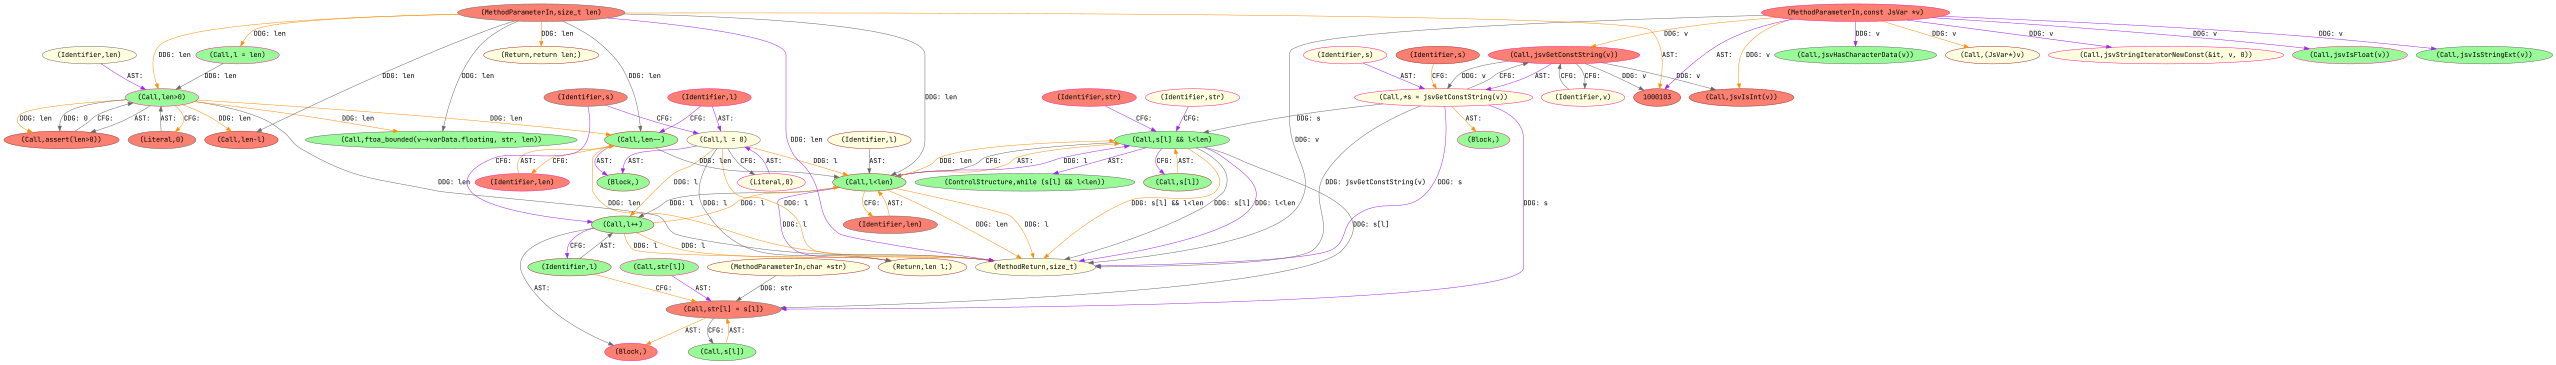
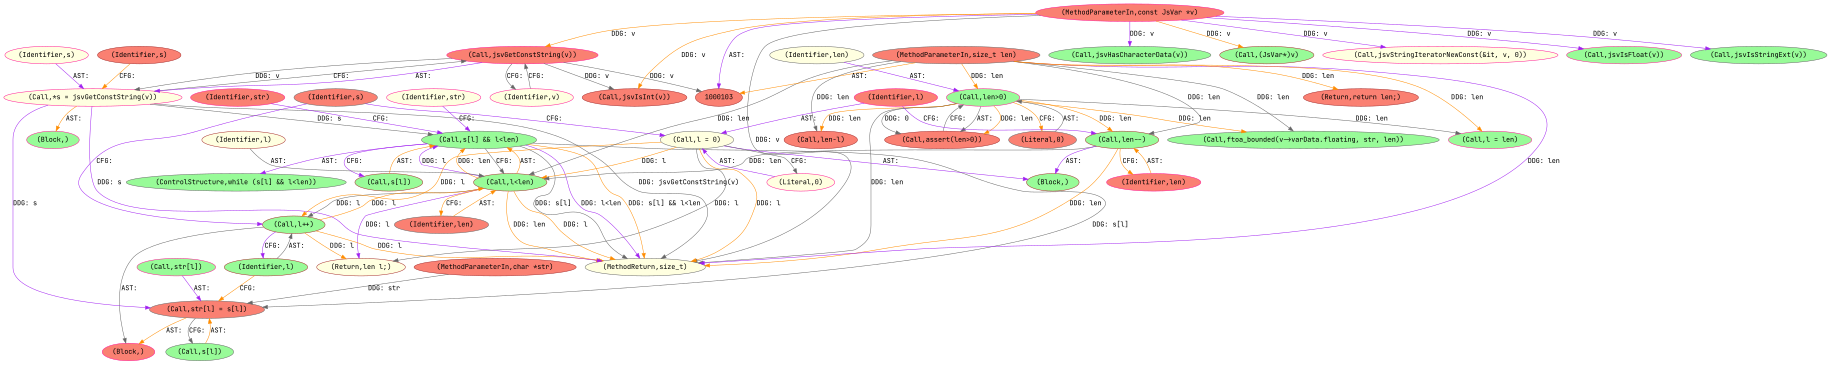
node "(Return,return len;)": fillcolor lightyellow -> salmon
node "(Call,(JsVar*)v)": fillcolor lightyellow -> palegreen
edge "(Call,l = len)" -> "(Call,len>0)": reversed
node "(MethodParameterIn,char *str)": fillcolor lightyellow -> salmon
